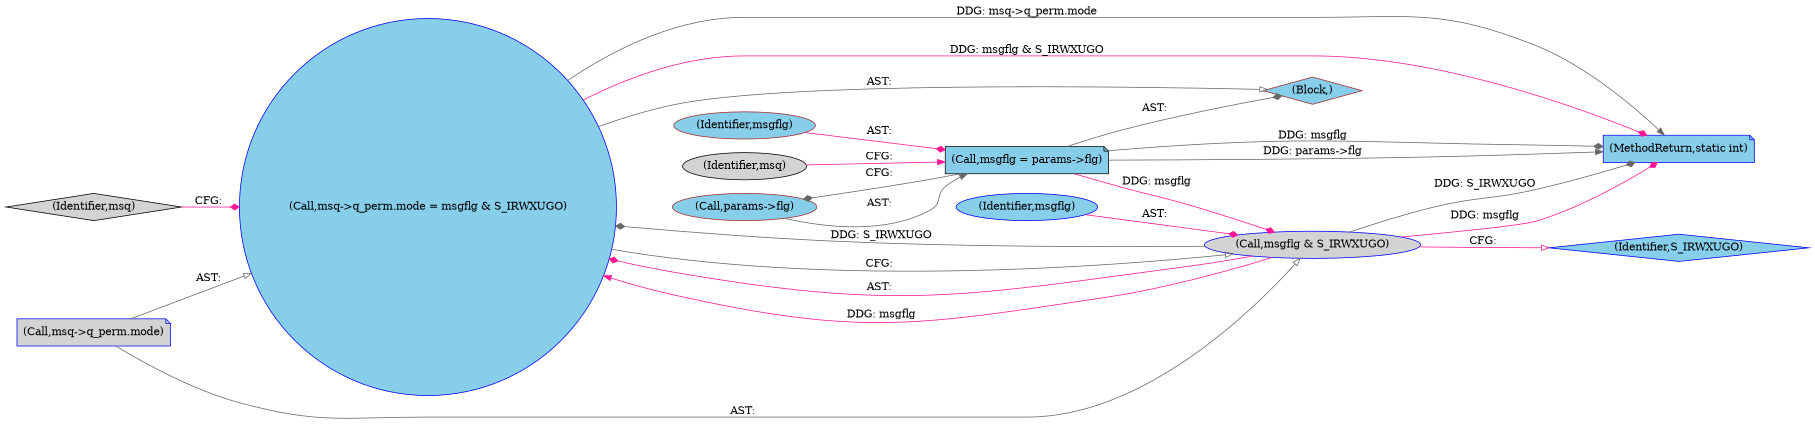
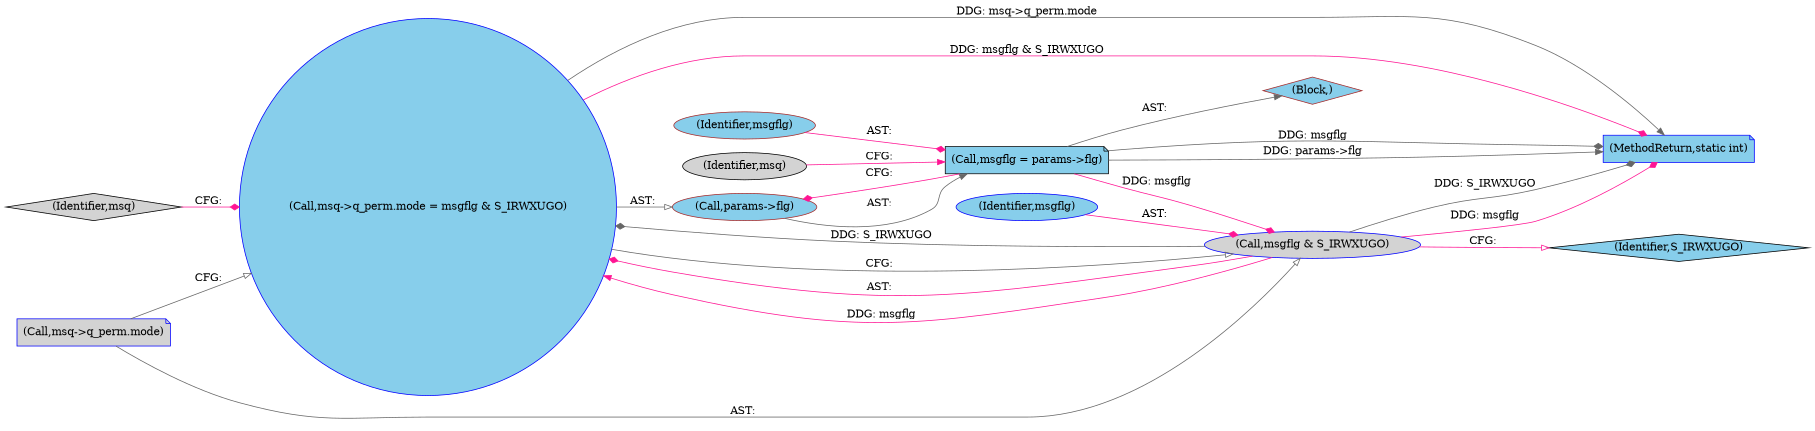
edge "(Call,msq->q_perm.mode = msgflg & S_IRWXUGO)" -> "(Block,)": now "(Call,msq->q_perm.mode = msgflg & S_IRWXUGO)" -> "(Call,params->flg)"
edge "(Call,msgflg = params->flg)" -> "(Block,)": arrowhead diamond -> normal
edge "(Call,msgflg = params->flg)" -> "(Call,params->flg)": color gray40 -> deeppink
node "(Identifier,S_IRWXUGO)": color blue -> black
edge "(Call,msq->q_perm.mode)" -> "(Call,msq->q_perm.mode = msgflg & S_IRWXUGO)": label "AST: " -> "CFG: "
